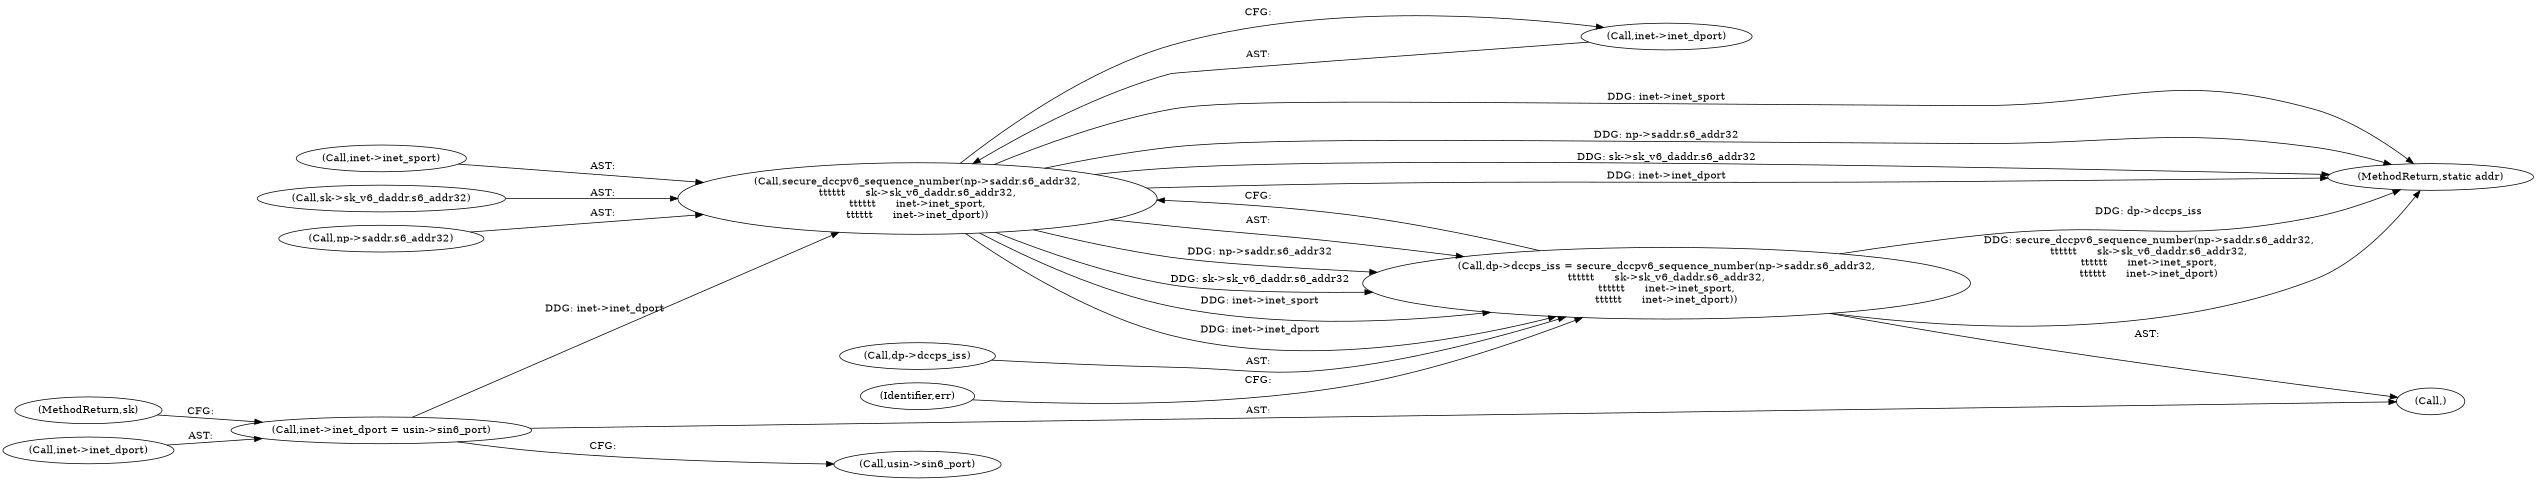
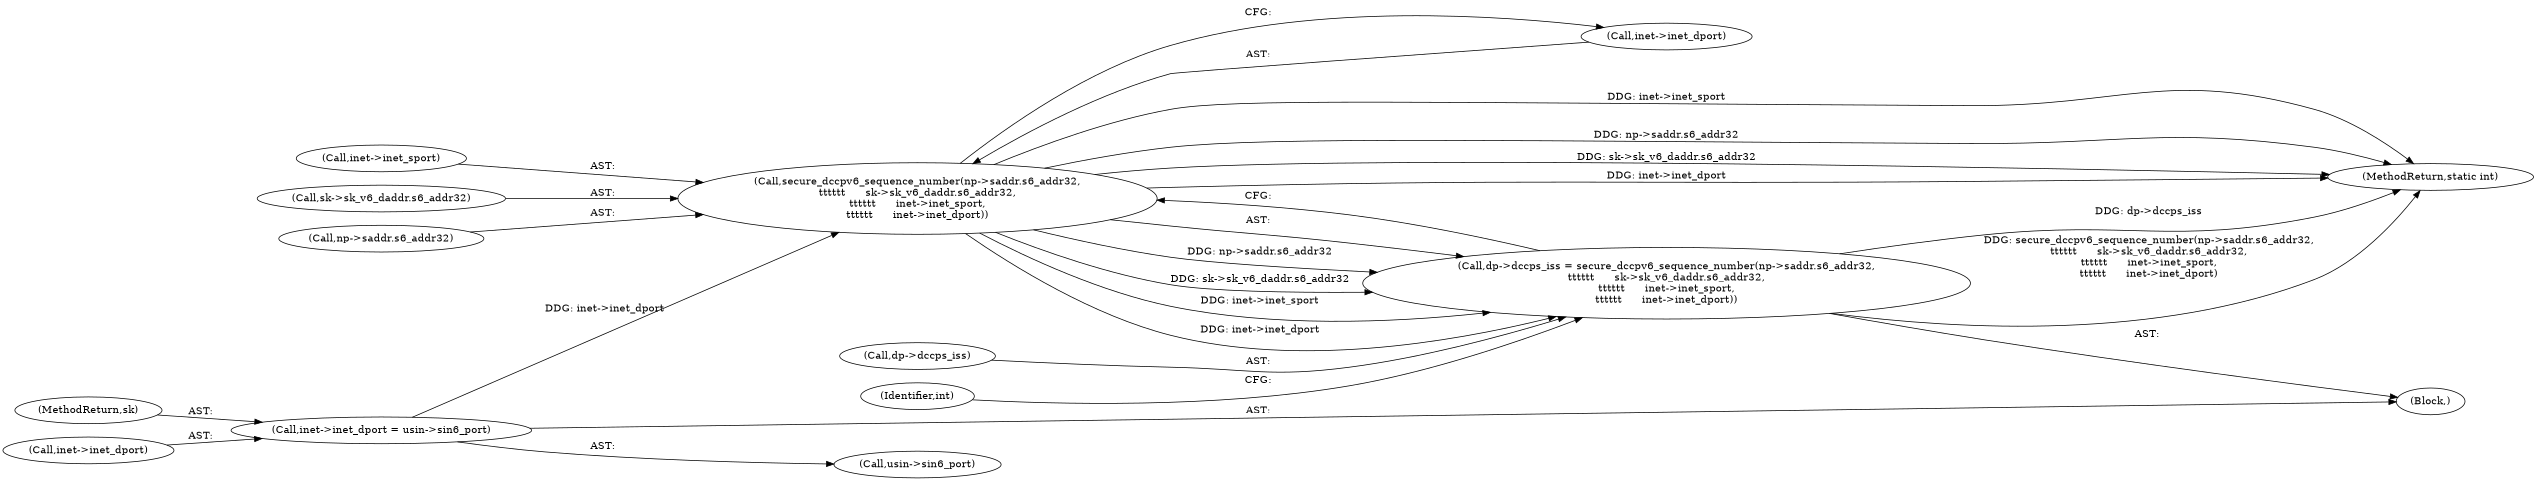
node "(MethodReturn,static addr)": label "(MethodReturn,static addr)" -> "(MethodReturn,static int)"
node "(Identifier,err)": label "(Identifier,err)" -> "(Identifier,int)"
node "(Call,)": label "(Call,)" -> "(Block,)"
edge "(MethodReturn,sk)" -> "(Call,inet->inet_dport = usin->sin6_port)": label "CFG: " -> "AST: "
edge "(Call,inet->inet_dport = usin->sin6_port)" -> "(Call,usin->sin6_port)": label "CFG: " -> "AST: "
